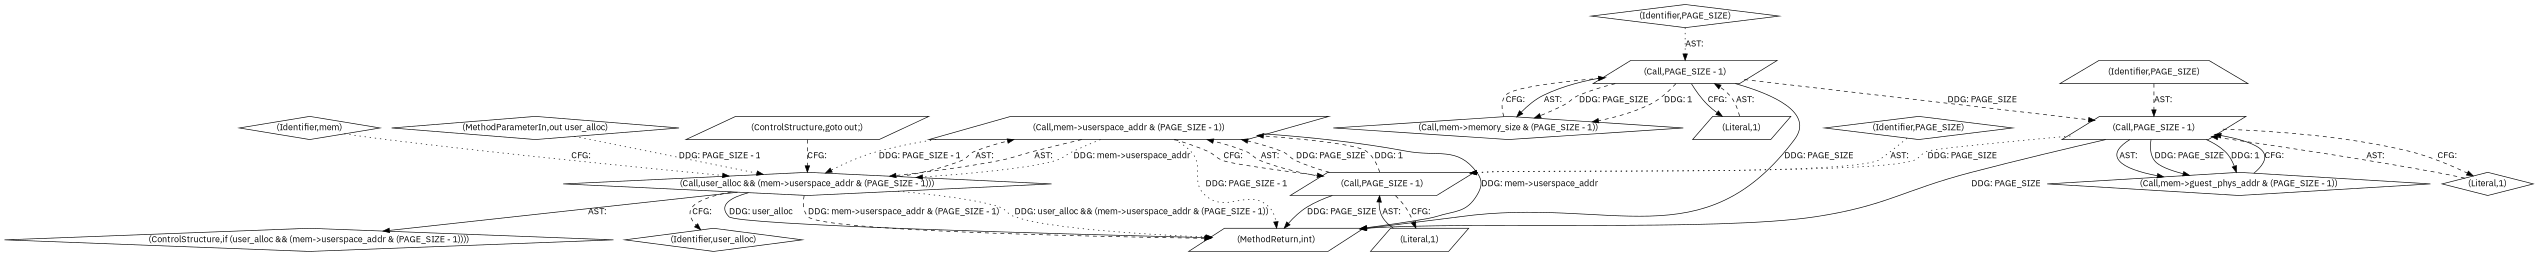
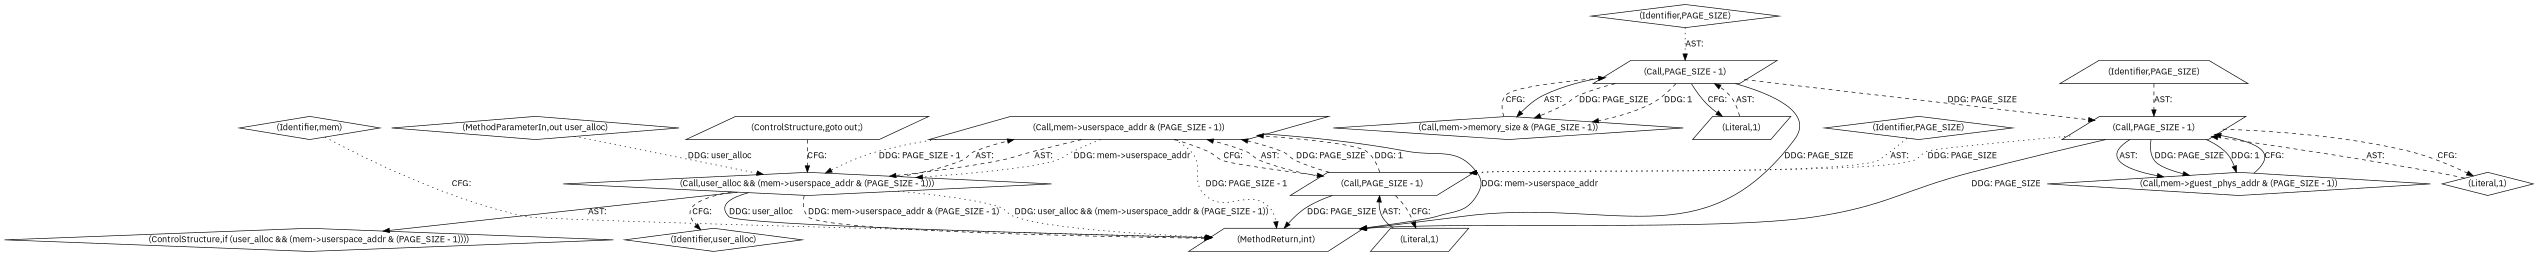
edge "(Identifier,mem)" -> "(Call,user_alloc && (mem->userspace_addr & (PAGE_SIZE - 1)))": now "(Identifier,mem)" -> "(MethodReturn,int)"
edge "(MethodParameterIn,out user_alloc)" -> "(Call,user_alloc && (mem->userspace_addr & (PAGE_SIZE - 1)))": label "DDG: PAGE_SIZE - 1" -> "DDG: user_alloc"
